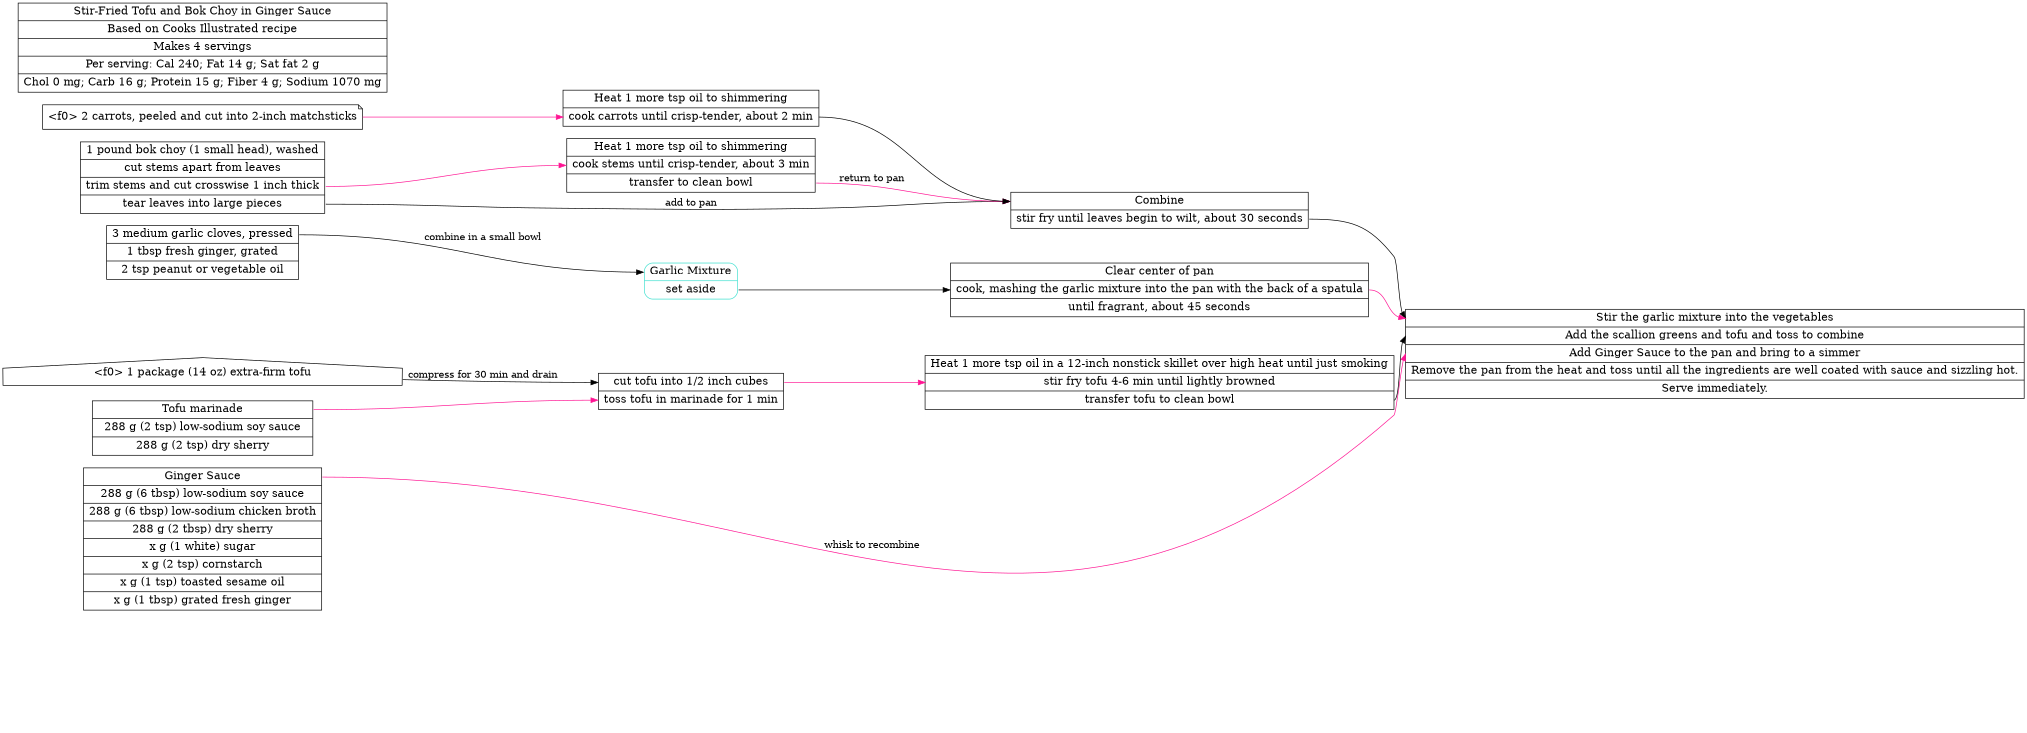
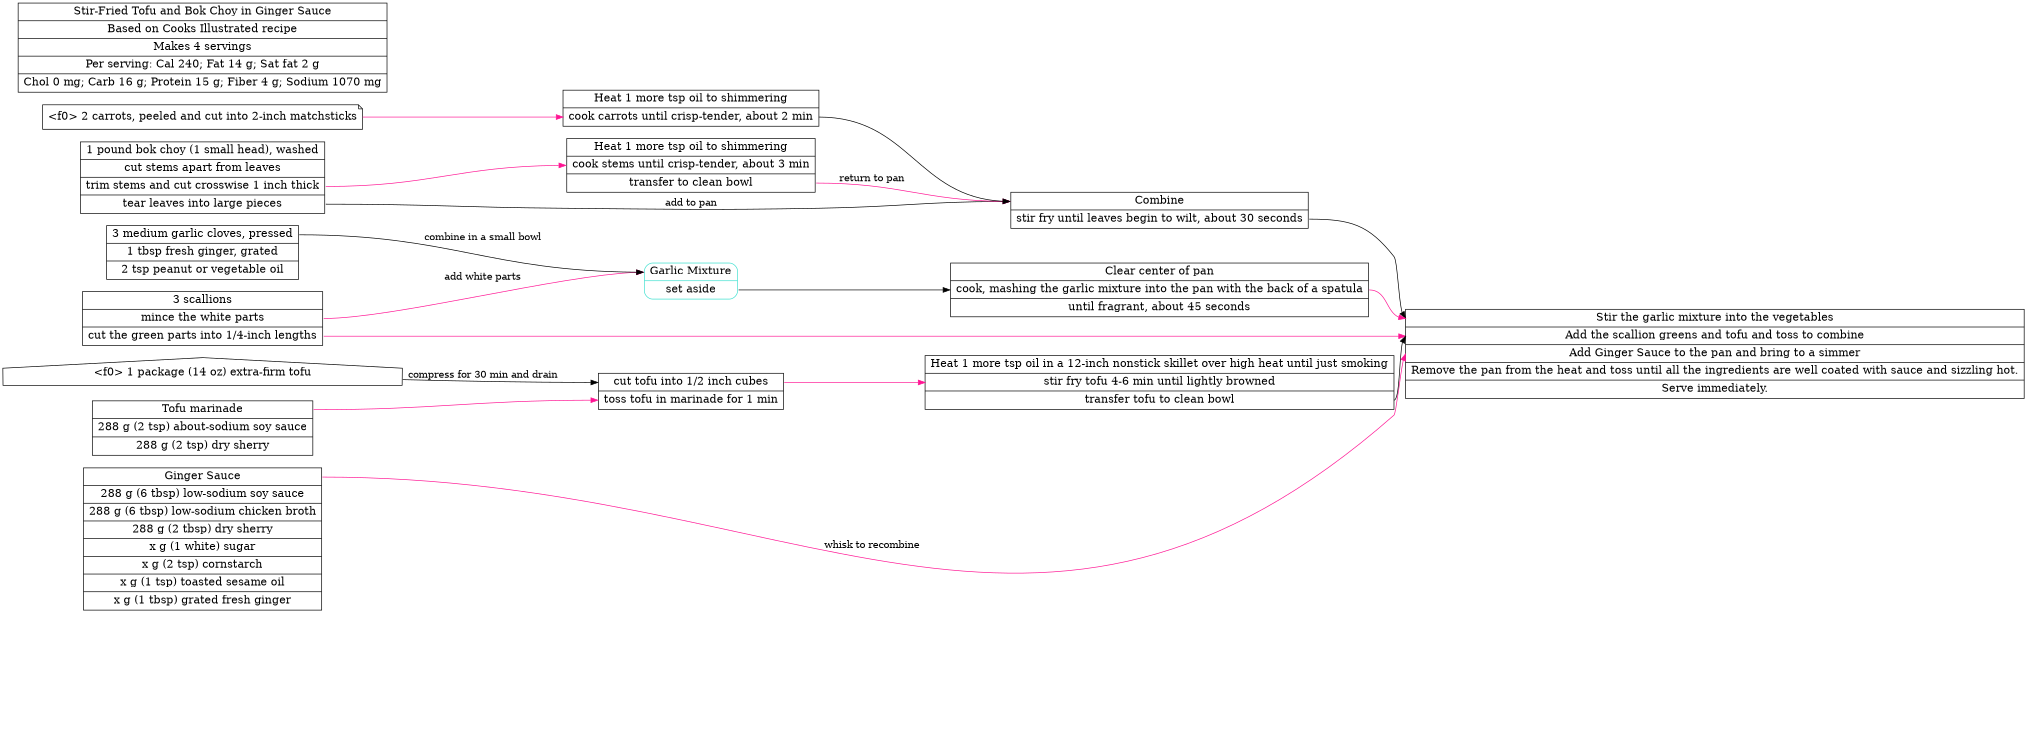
node "3 scallions": added
node "Tofu marinade": text "288 g (2 tsp) low-sodium soy sauce" -> "288 g (2 tsp) about-sodium soy sauce"
